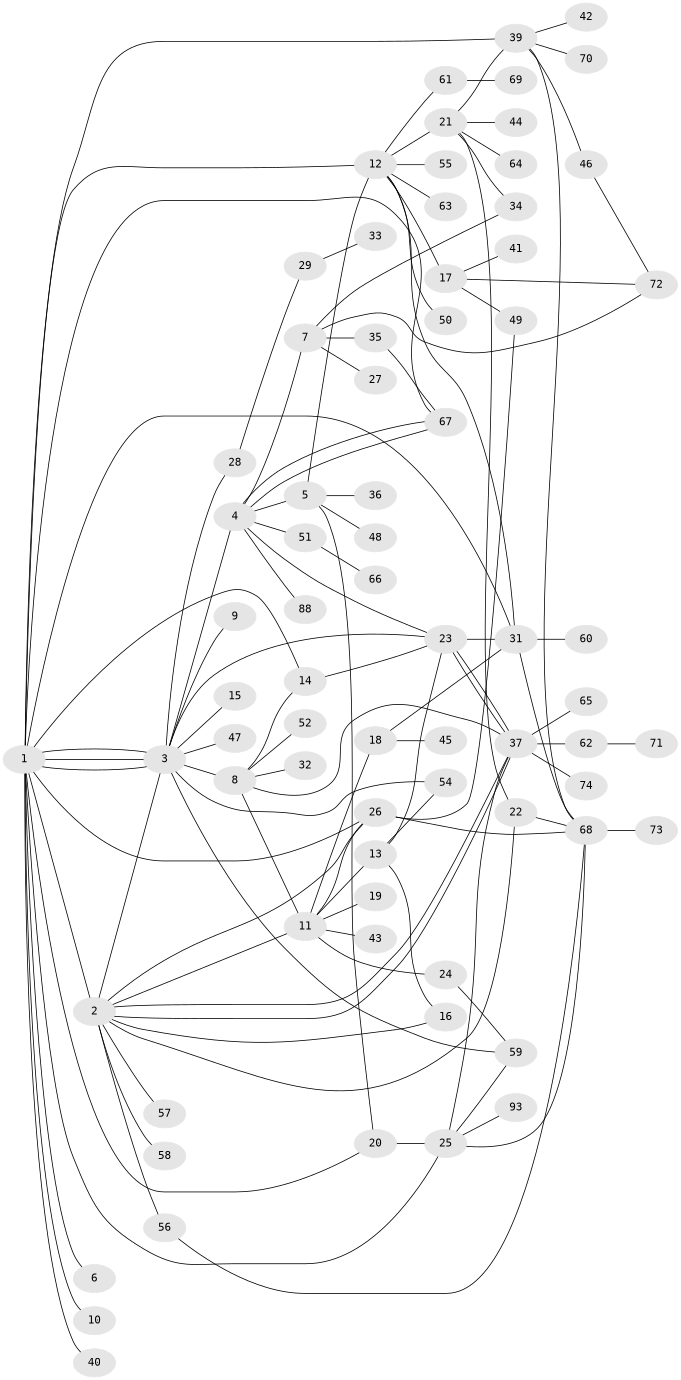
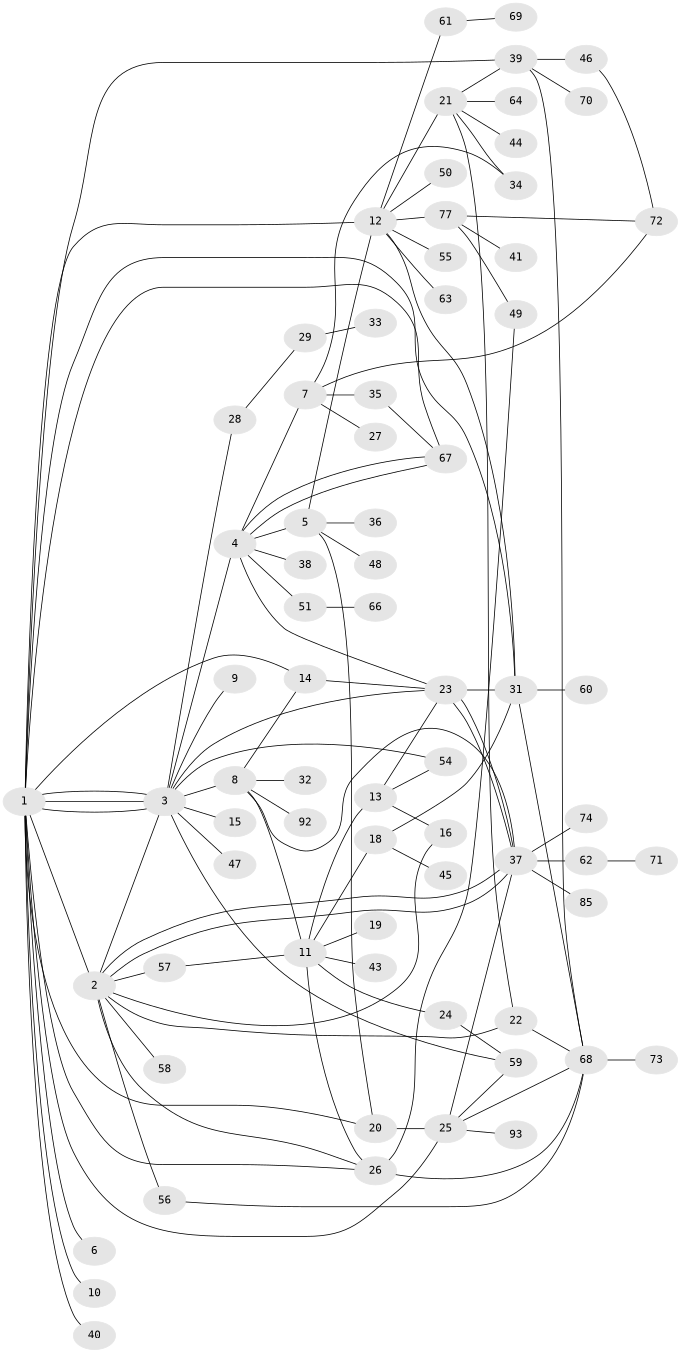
node "42": removed
node "17": label "17" -> "77"
node "88": label "88" -> "38"
node "65": label "65" -> "85"
node "52": label "52" -> "92"
edge "11" -- "2": now "11" -- "57"
